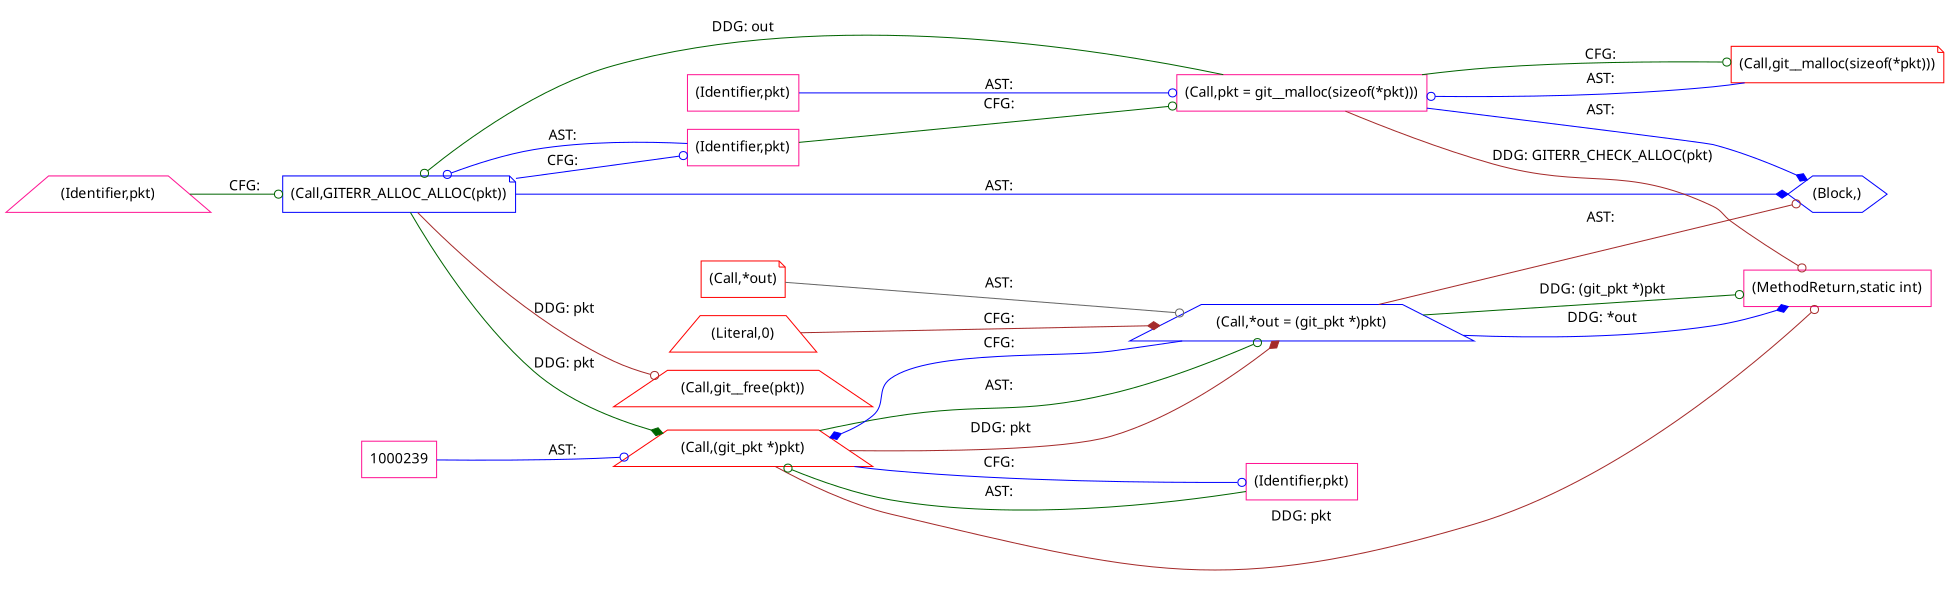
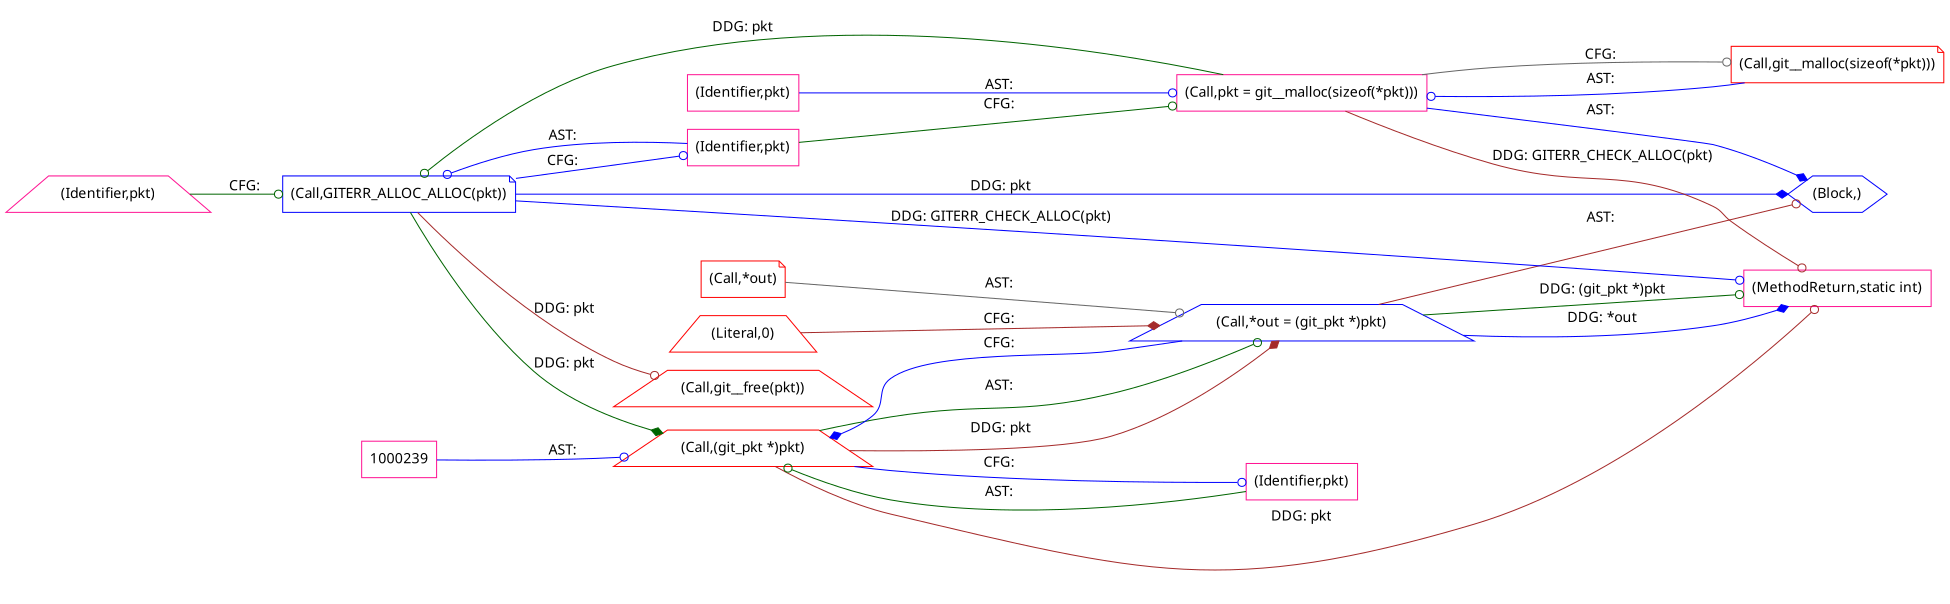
edge "(Call,pkt = git__malloc(sizeof(*pkt)))" -> "(Call,GITERR_ALLOC_ALLOC(pkt))": label "DDG: out" -> "DDG: pkt"
edge "(Call,pkt = git__malloc(sizeof(*pkt)))" -> "(Call,git__malloc(sizeof(*pkt)))": color darkgreen -> gray40
edge "(Call,GITERR_ALLOC_ALLOC(pkt))" -> "(Block,)": label "AST: " -> "DDG: pkt"
edge "(Call,GITERR_ALLOC_ALLOC(pkt))" -> "(MethodReturn,static int)": added, label "DDG: GITERR_CHECK_ALLOC(pkt)"
